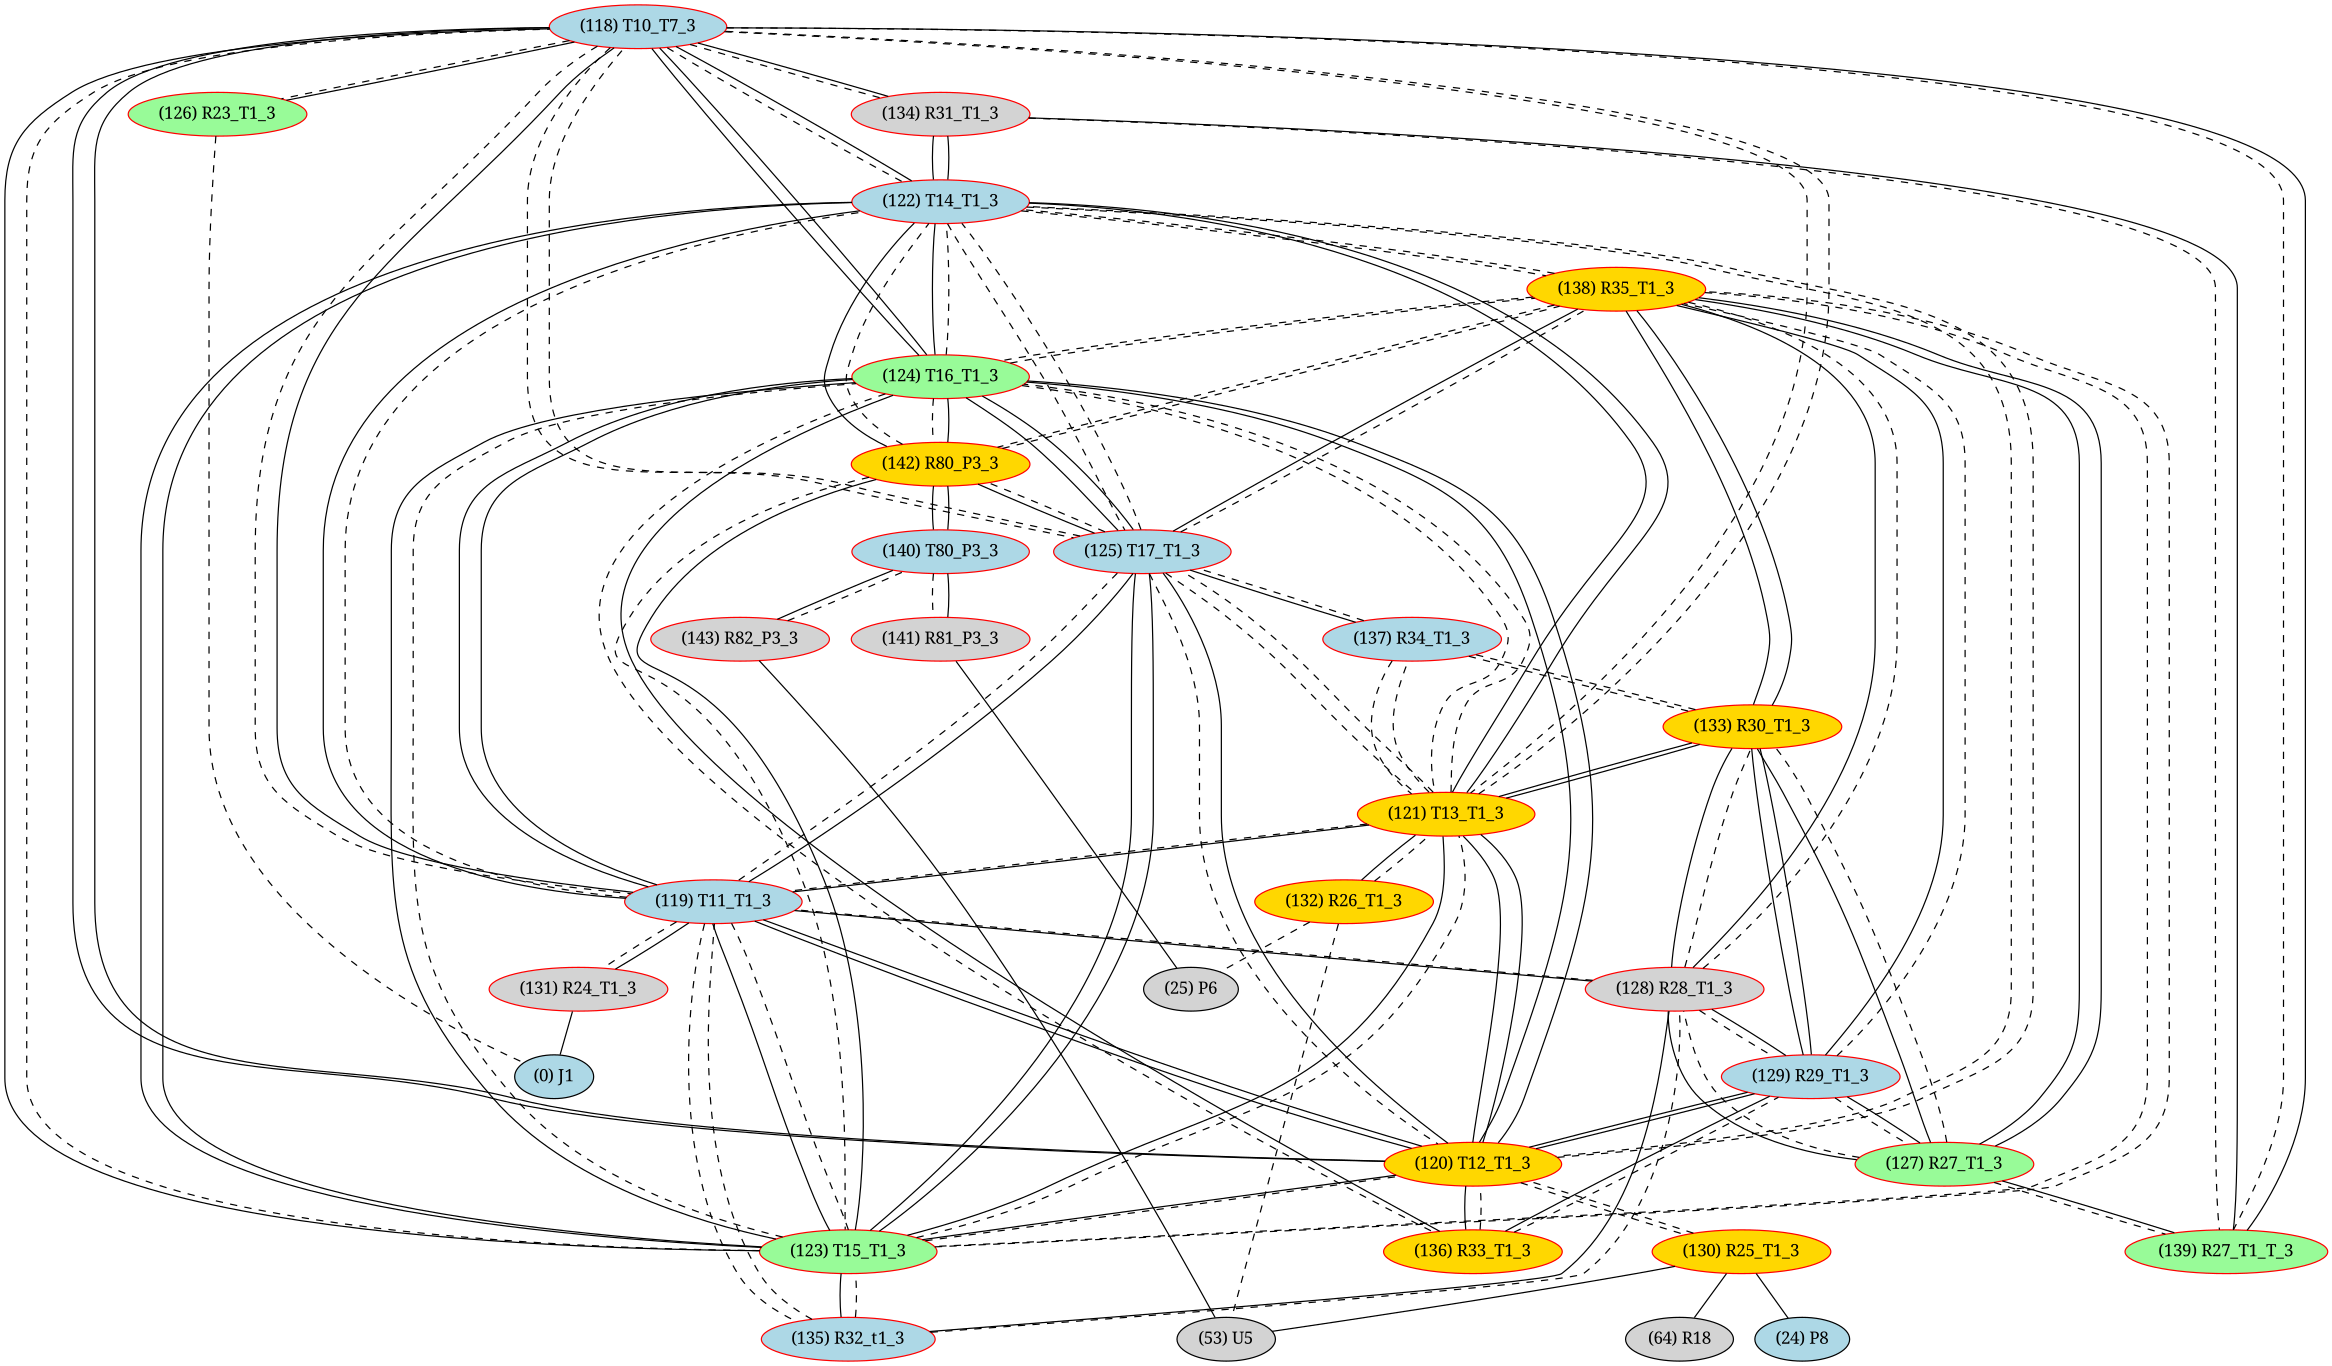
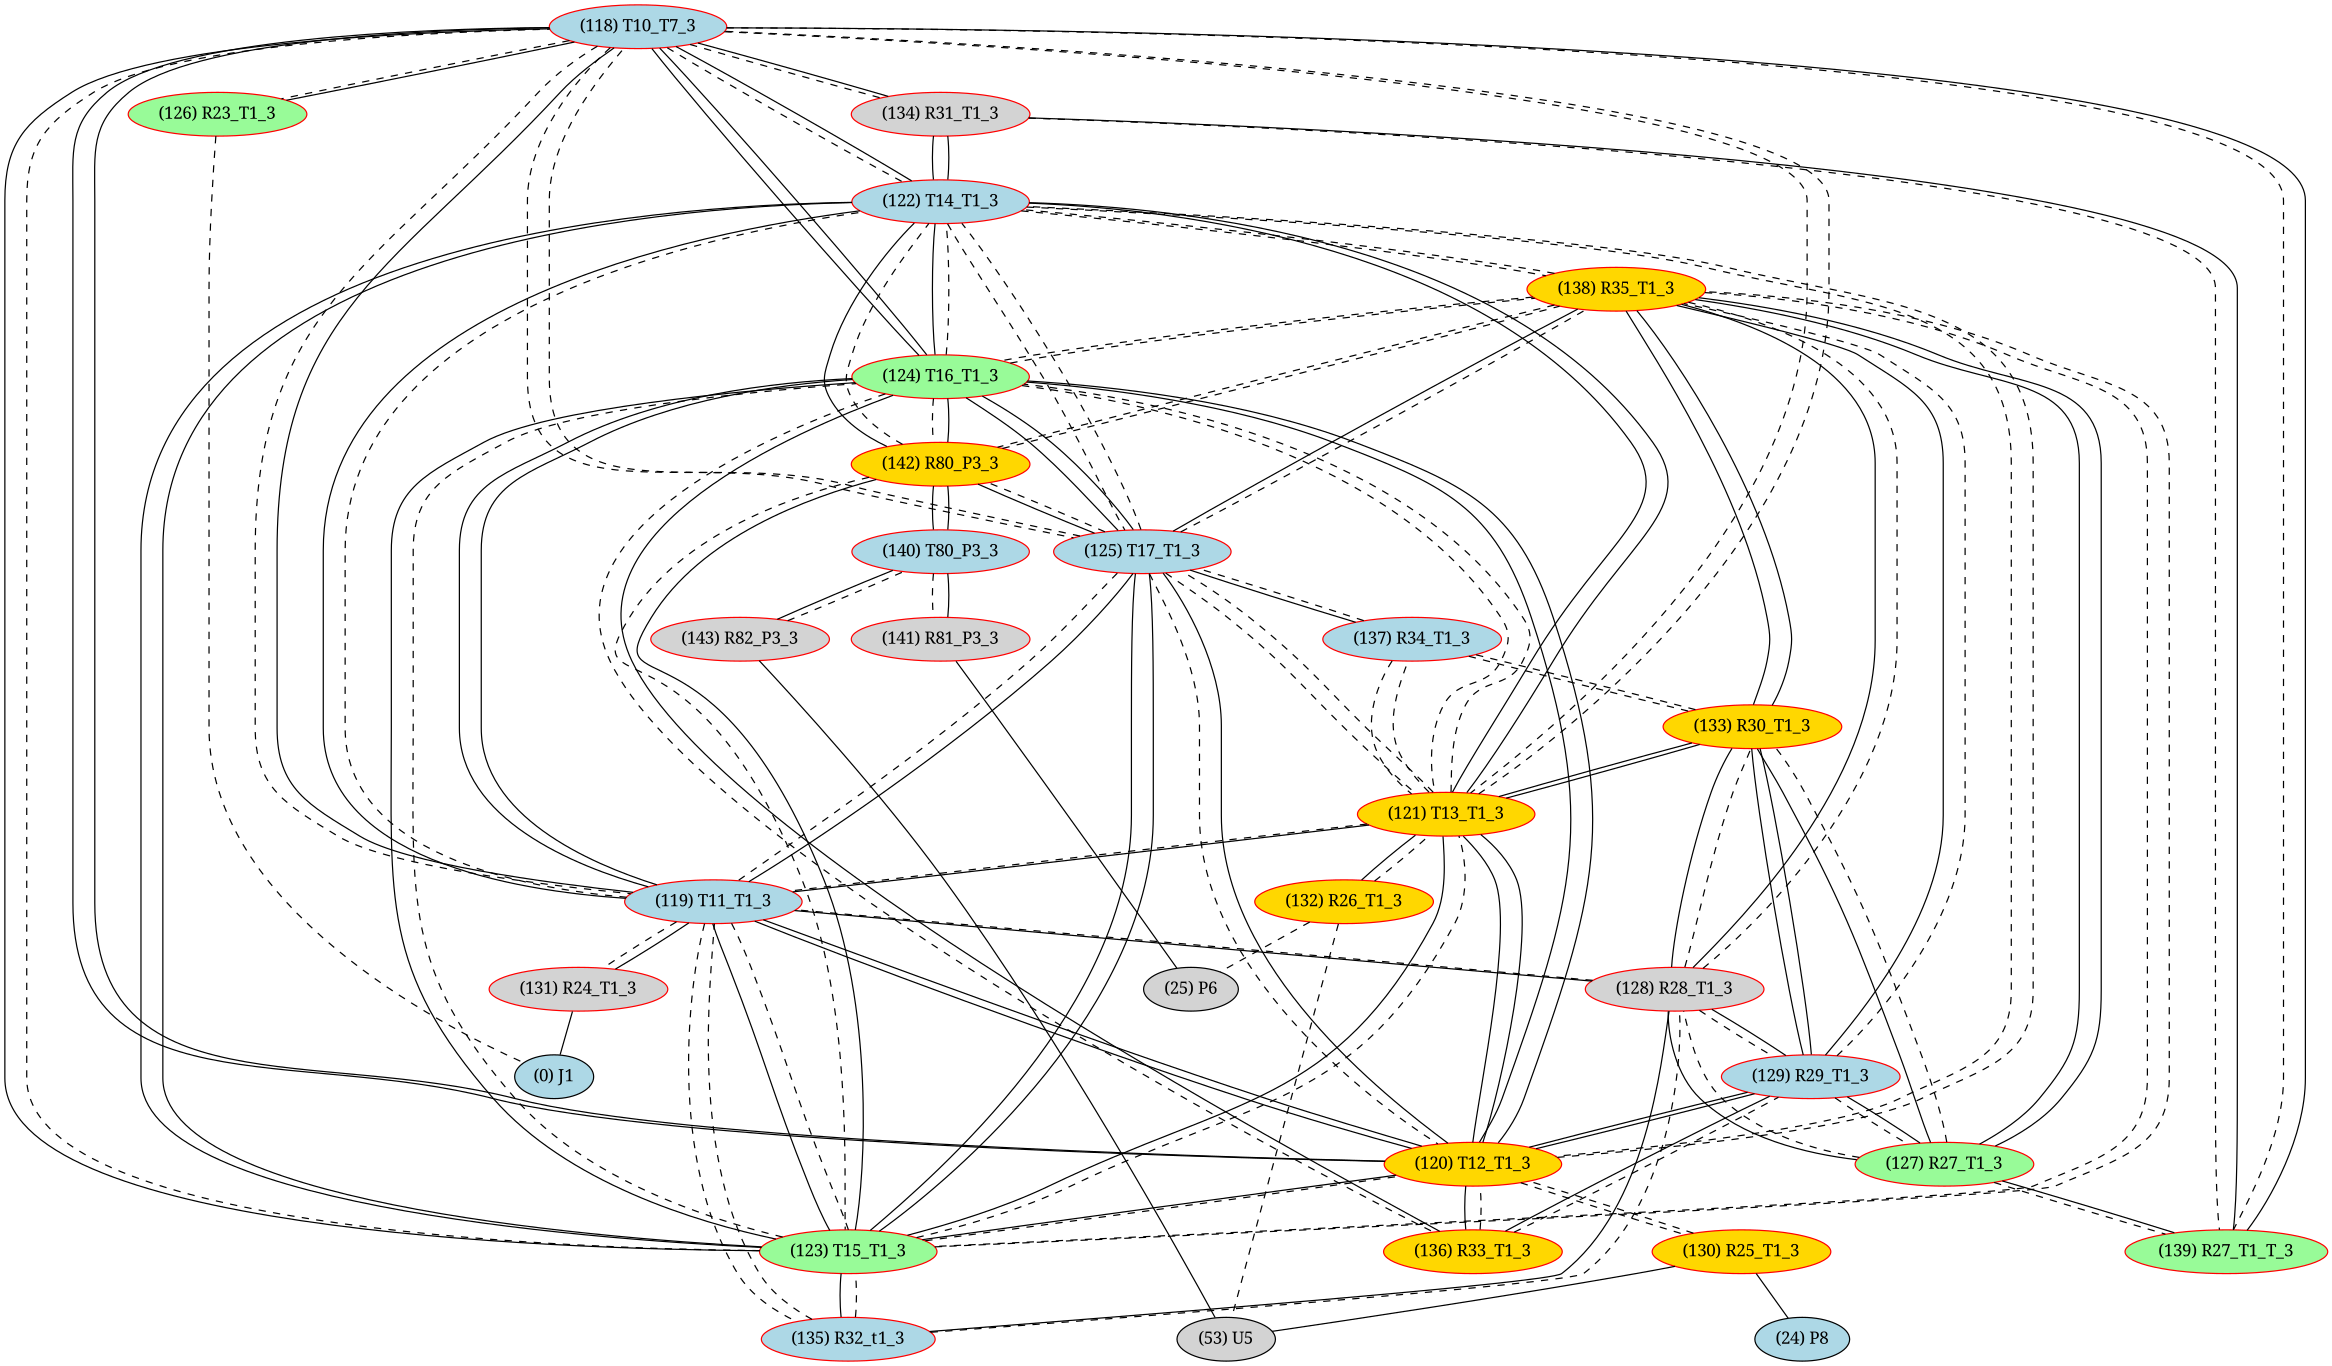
node "(64) R18": removed
